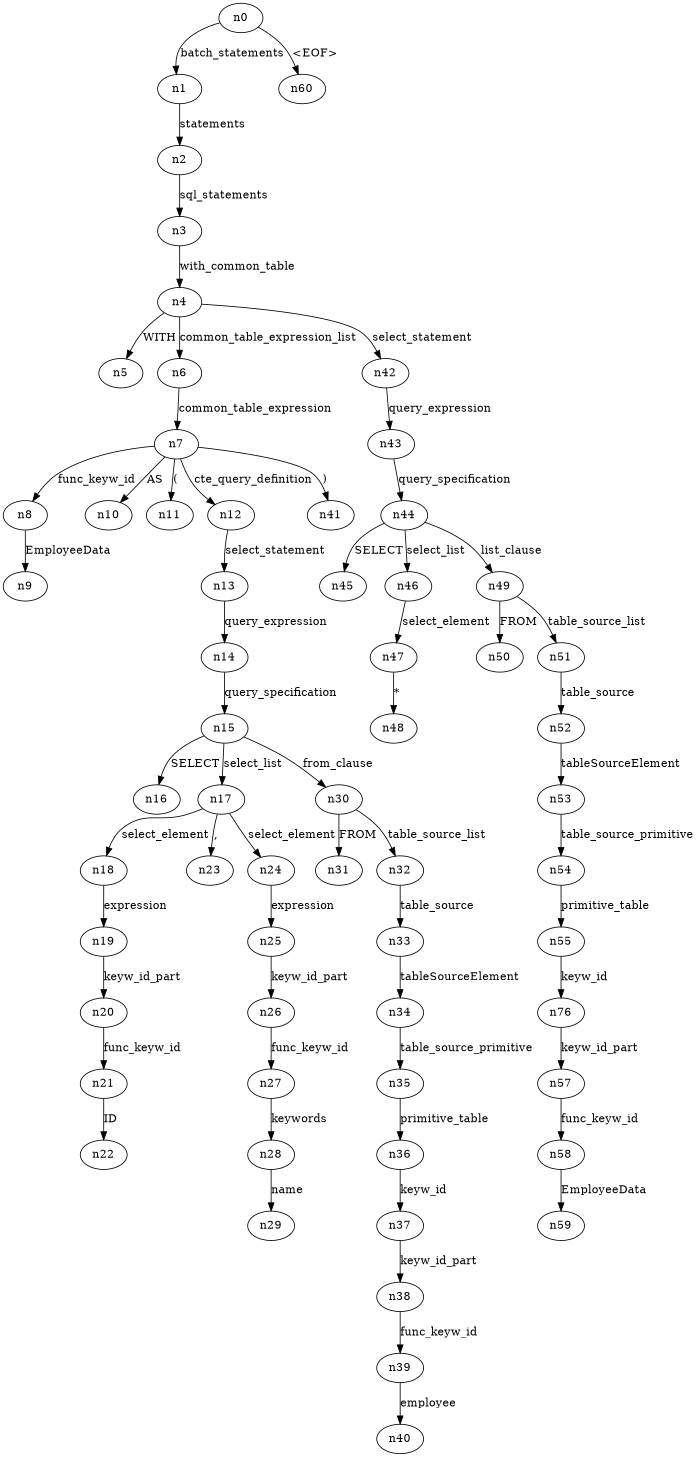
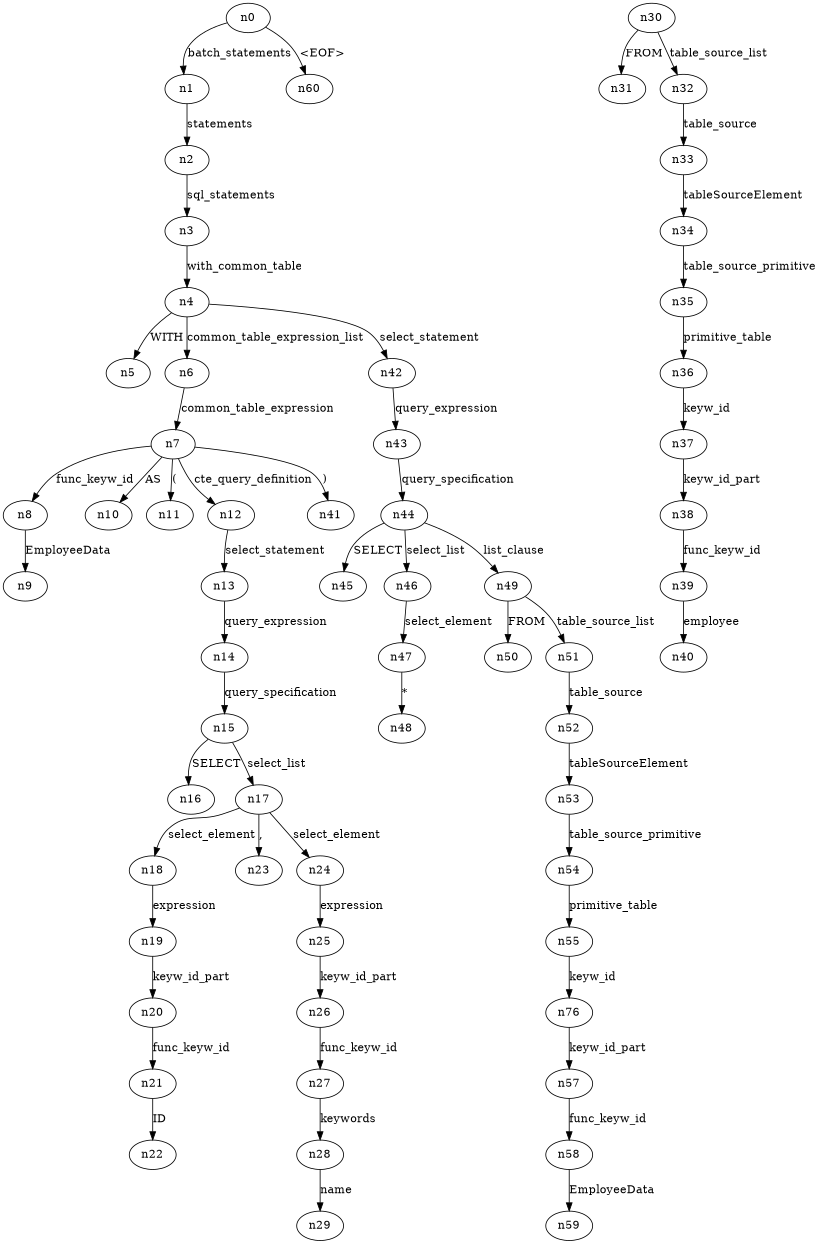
edge "n15" -> "n30": removed, label "from_clause"
